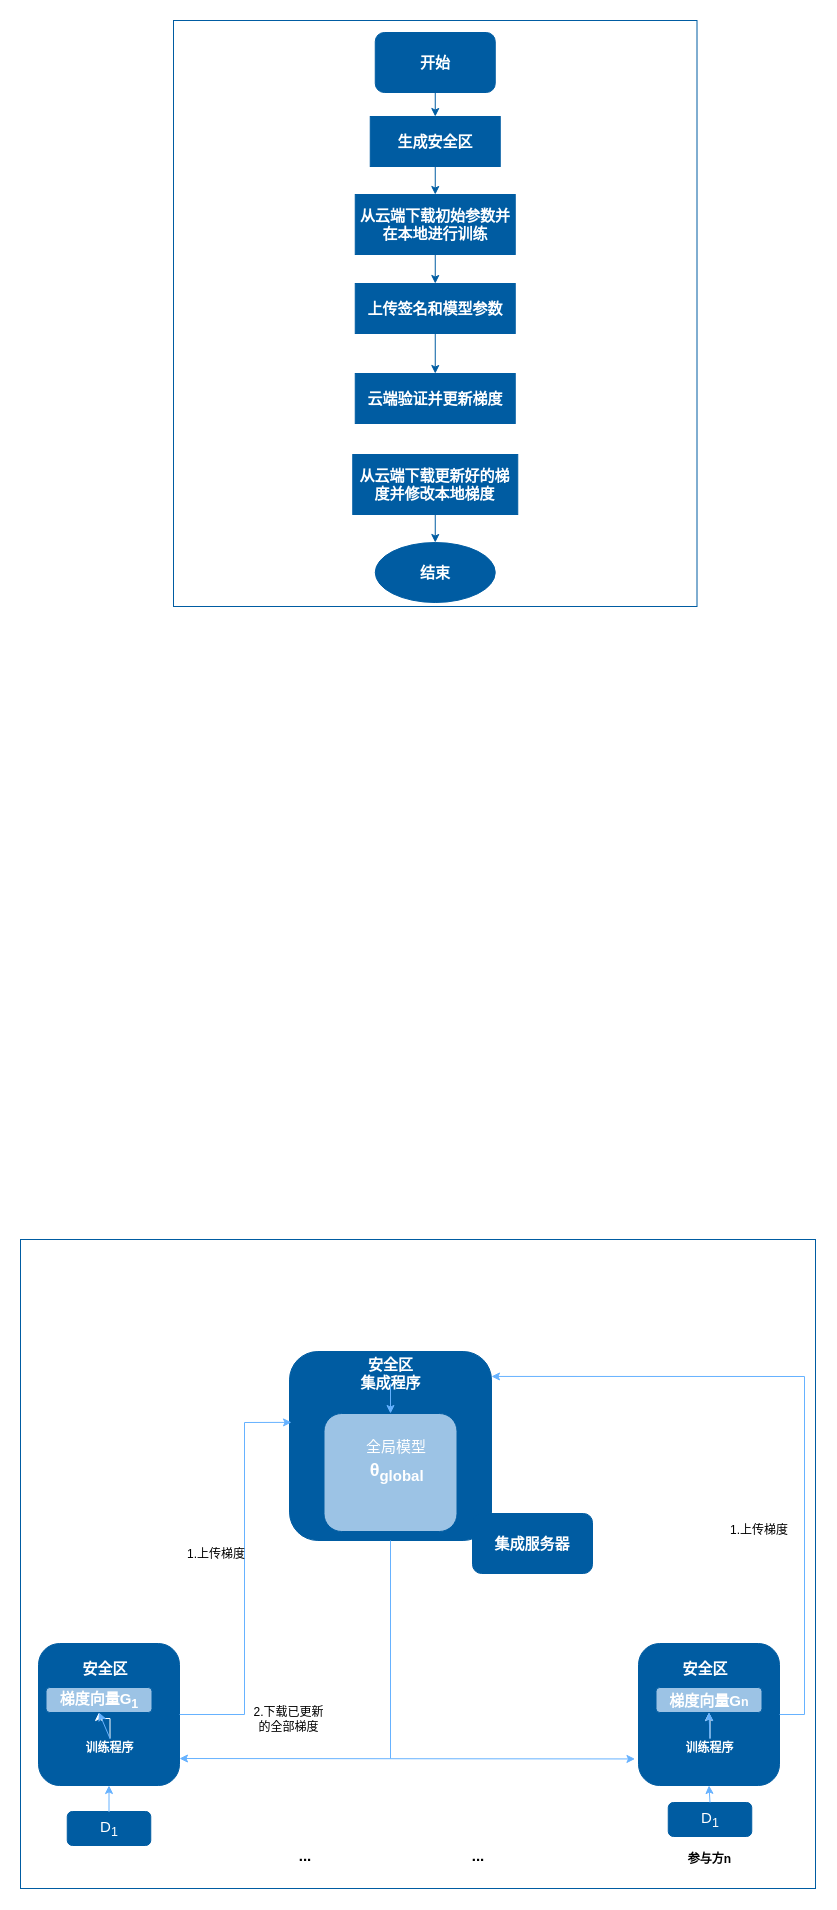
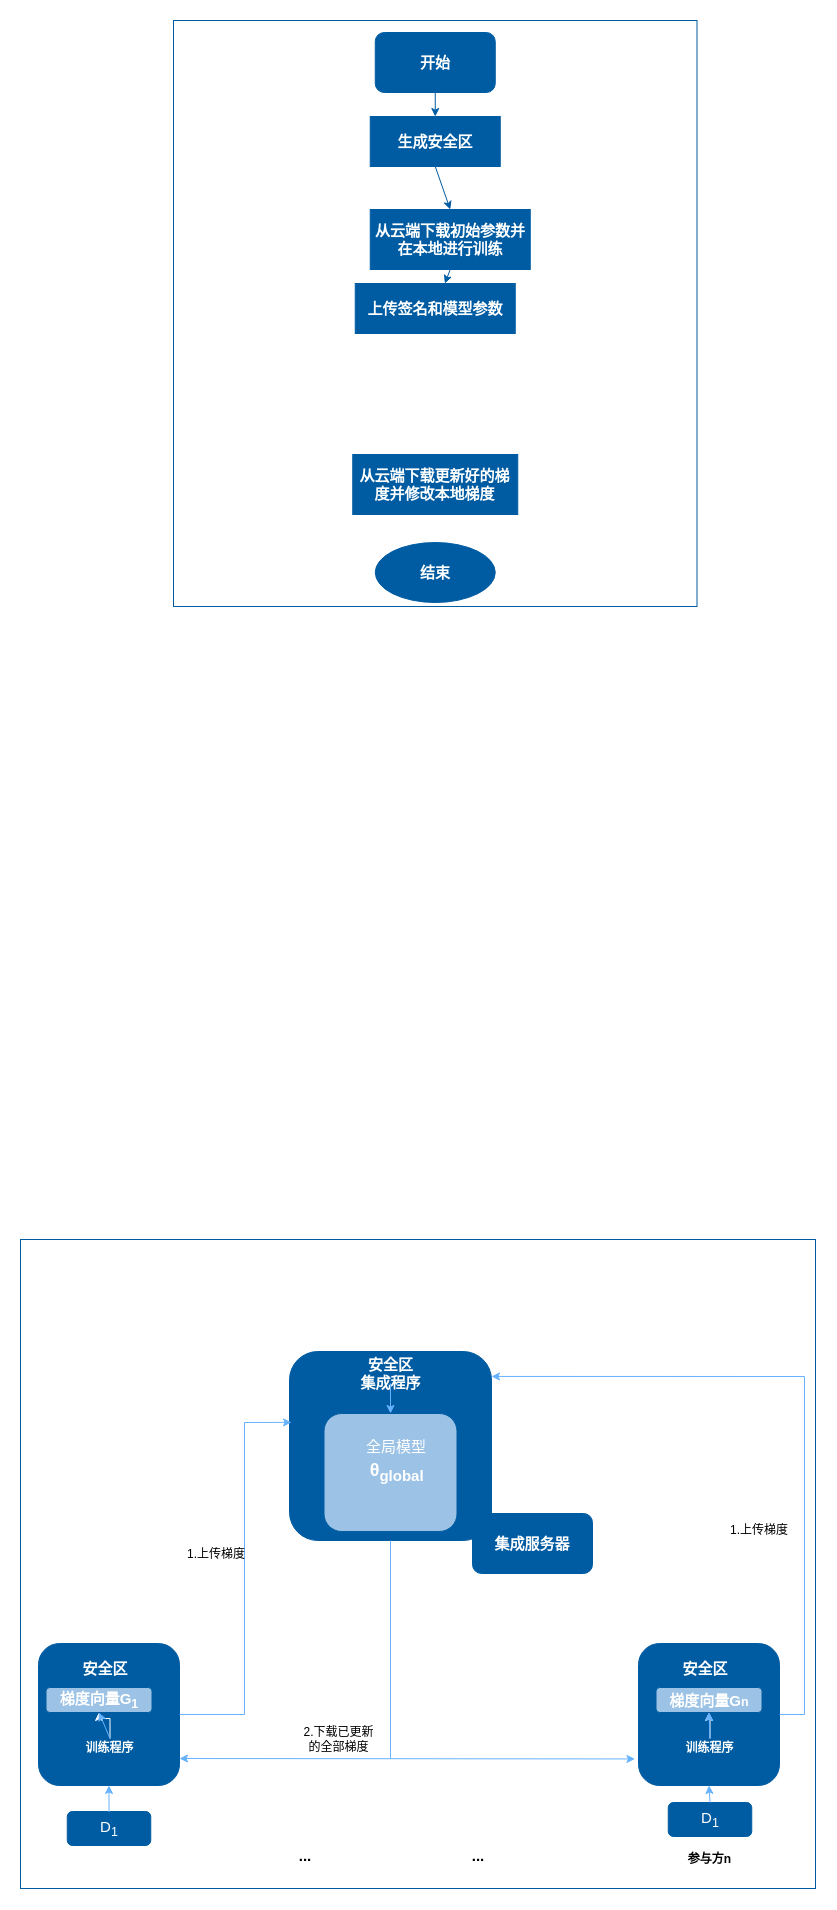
node "从云端下载初始参数并在本地进行训练": moved (435, 225) -> (450, 240)
edge "上传签名和模型参数" -> "云端验证并更新梯度": removed
node "云端验证并更新梯度": removed
edge "从云端下载更新好的梯度并修改本地梯度" -> "结束": removed
node "2.下载已更新的全部梯度": moved (289, 1720) -> (339, 1740)
